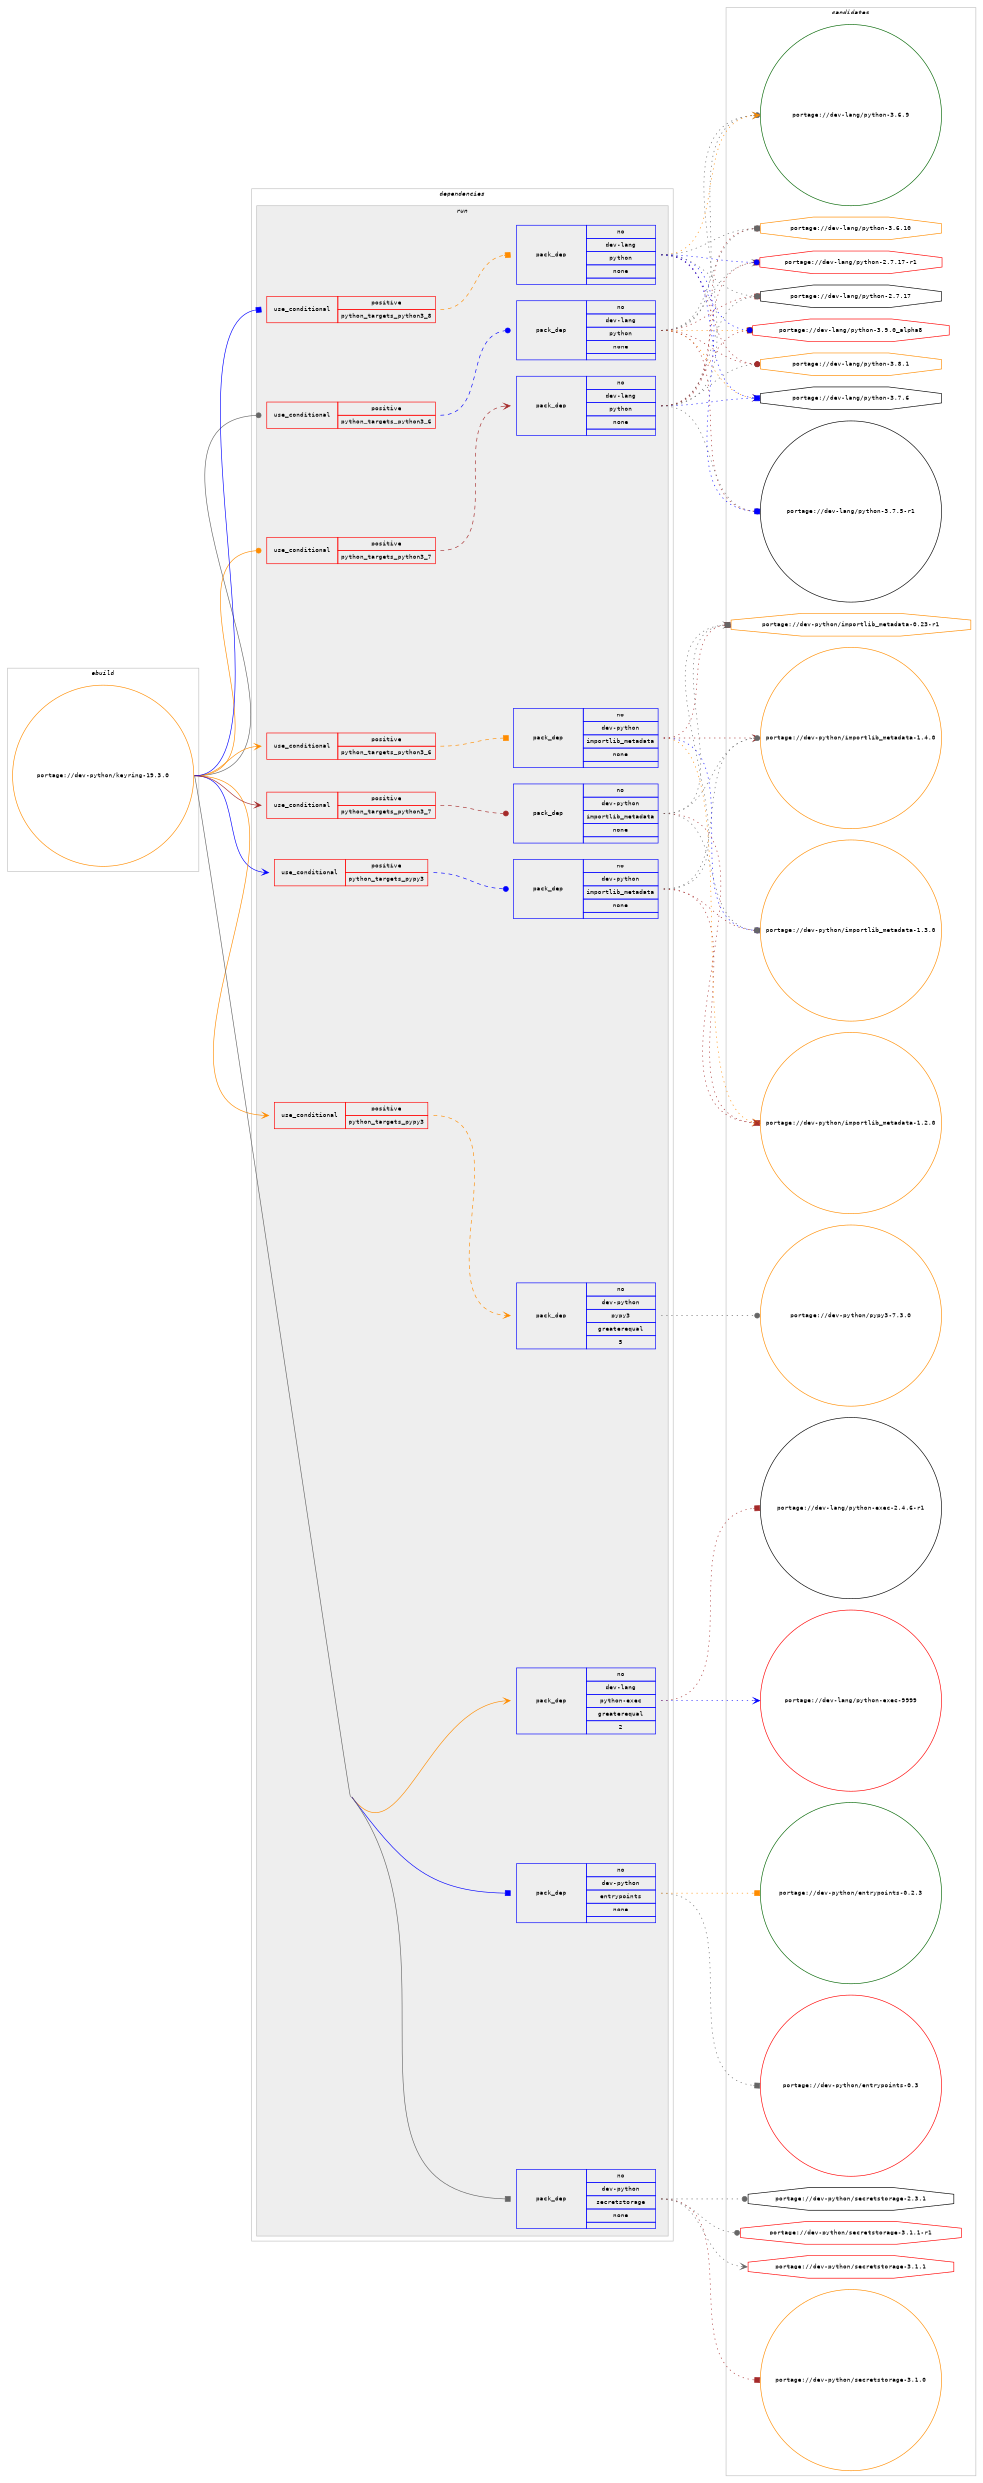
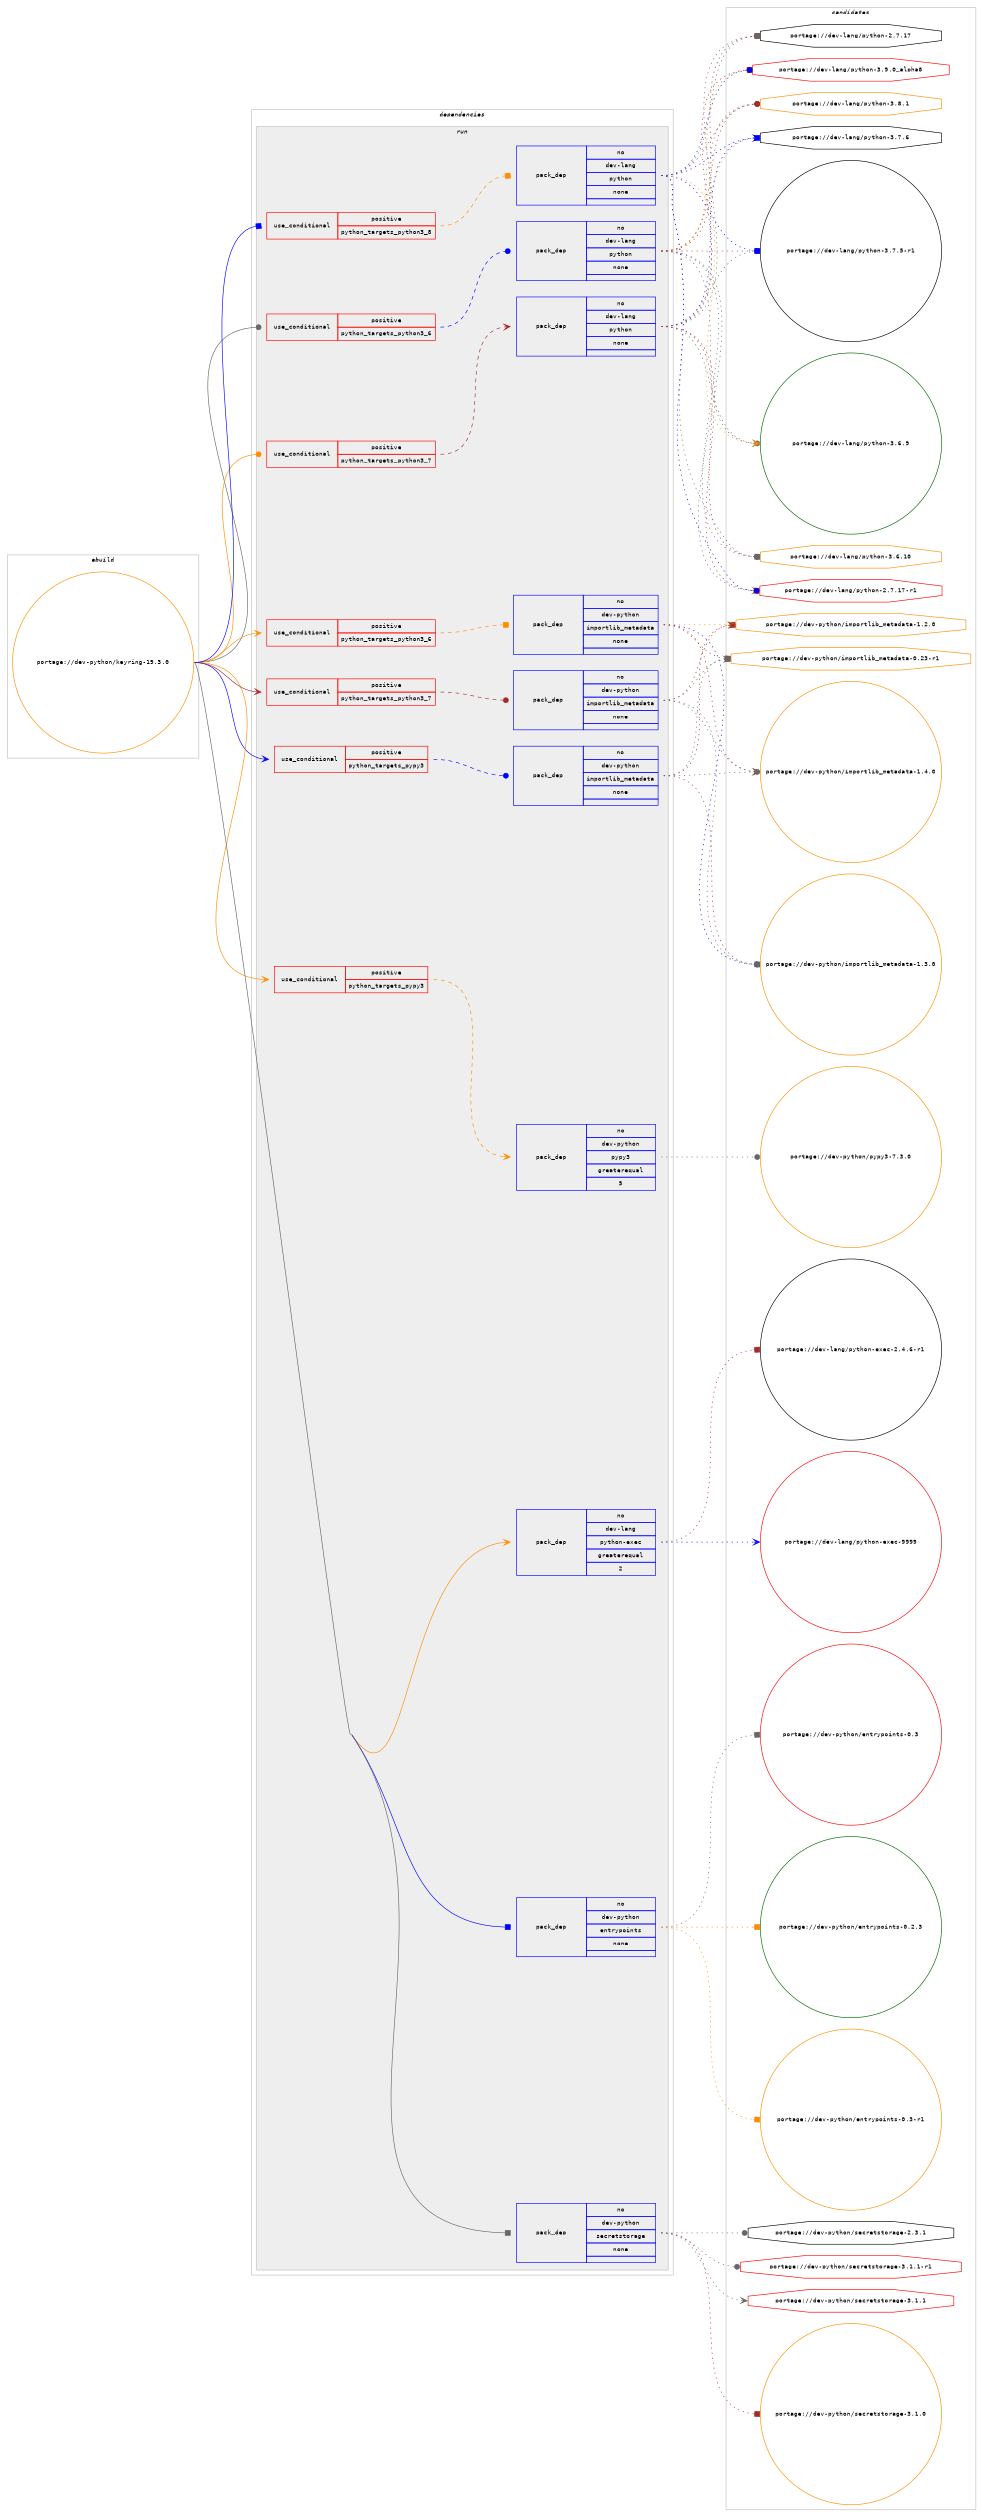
node "portage://dev-python/importlib_metadata-1.2.0": shape circle -> octagon
node "portage://dev-python/entrypoints-0.3-r1": added
